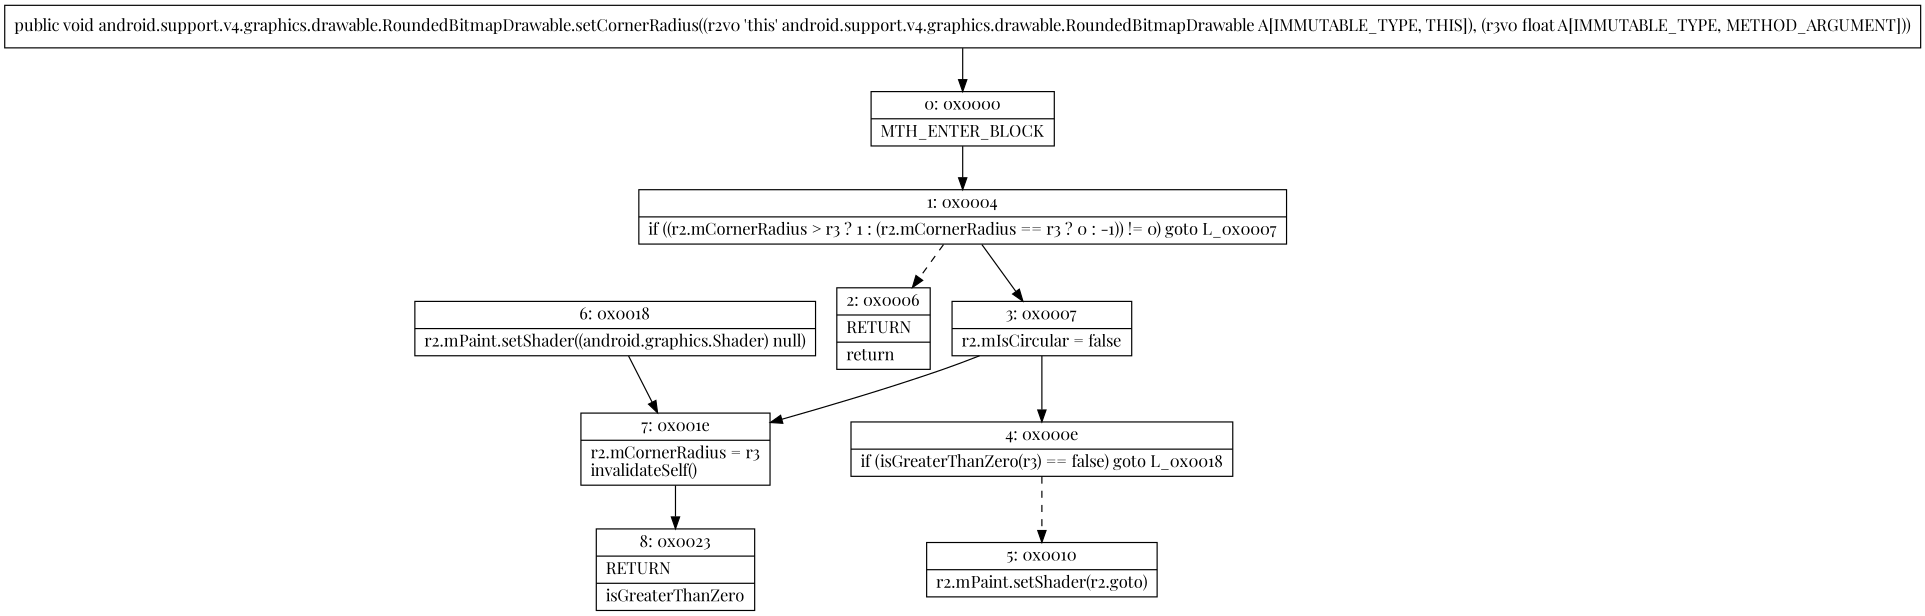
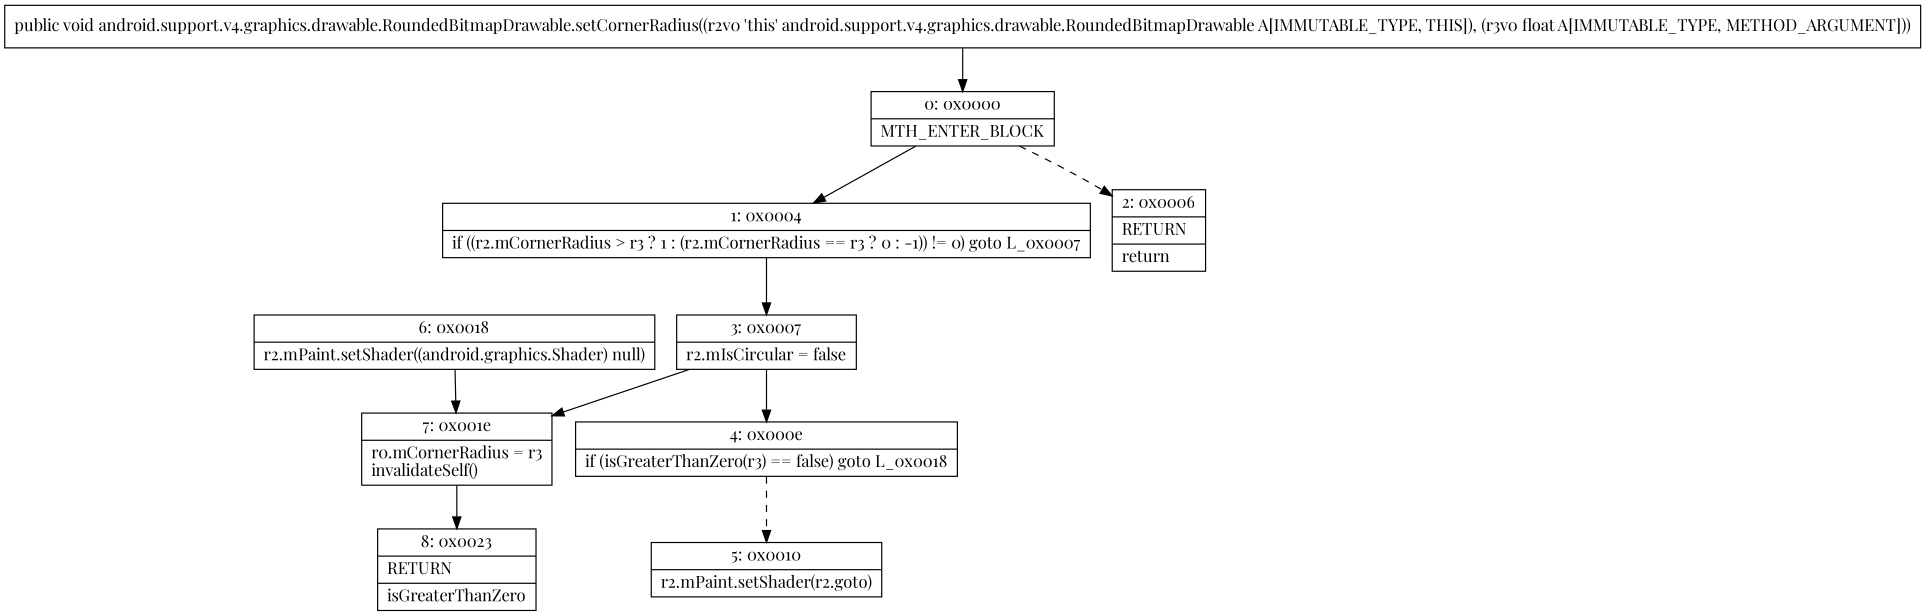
edge "1: 0x0004" -> "2: 0x0006": now "0: 0x0000" -> "2: 0x0006"
node "7: 0x001e": text "r2.mCornerRadius = r3" -> "r0.mCornerRadius = r3"
